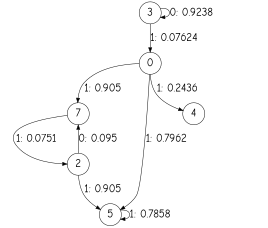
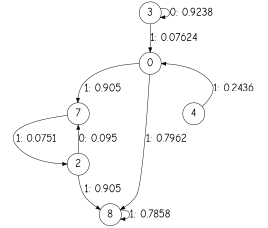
edge "0" -> "4": reversed
node "5": label "5" -> "8"
